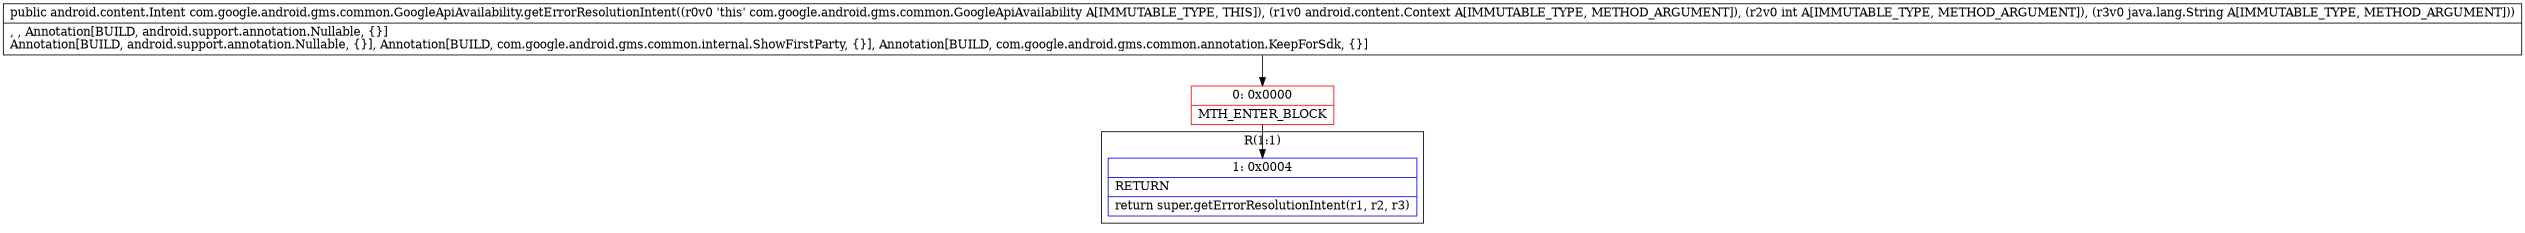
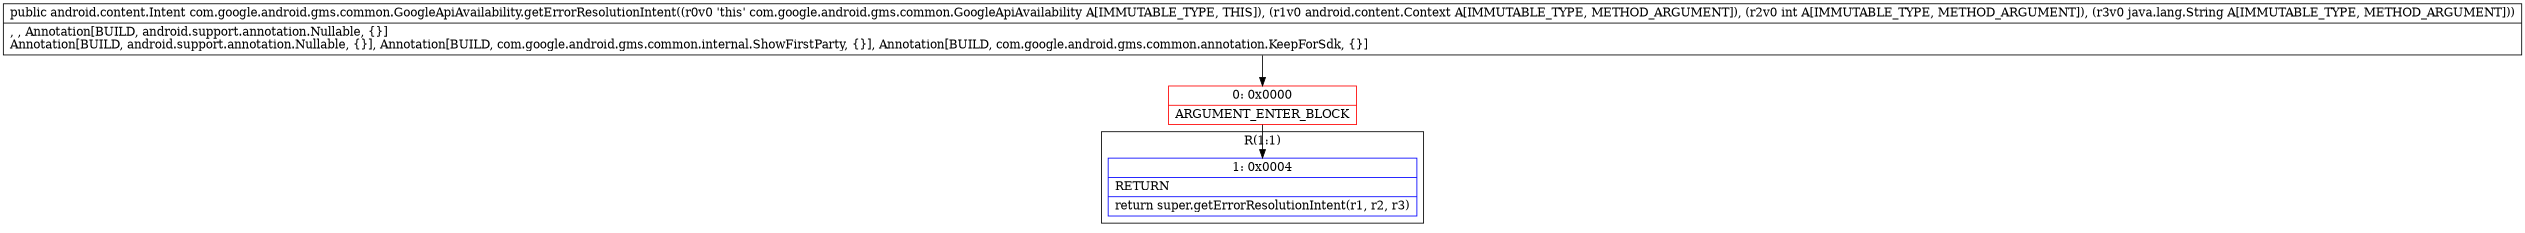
node "0: 0x0000": text "MTH_ENTER_BLOCK" -> "ARGUMENT_ENTER_BLOCK"
